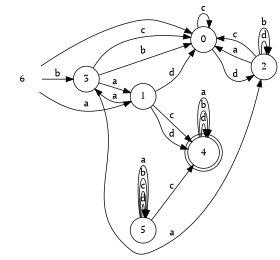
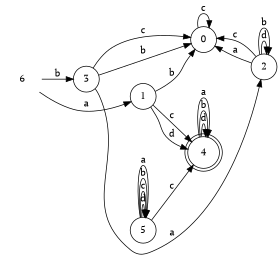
edge "6" -> "0": removed
edge "0" -> "2": removed, label "d"
edge "1" -> "0": label "d" -> "b"
edge "3" -> "1": removed, label "a"
edge "1" -> "3": removed, label "a"
